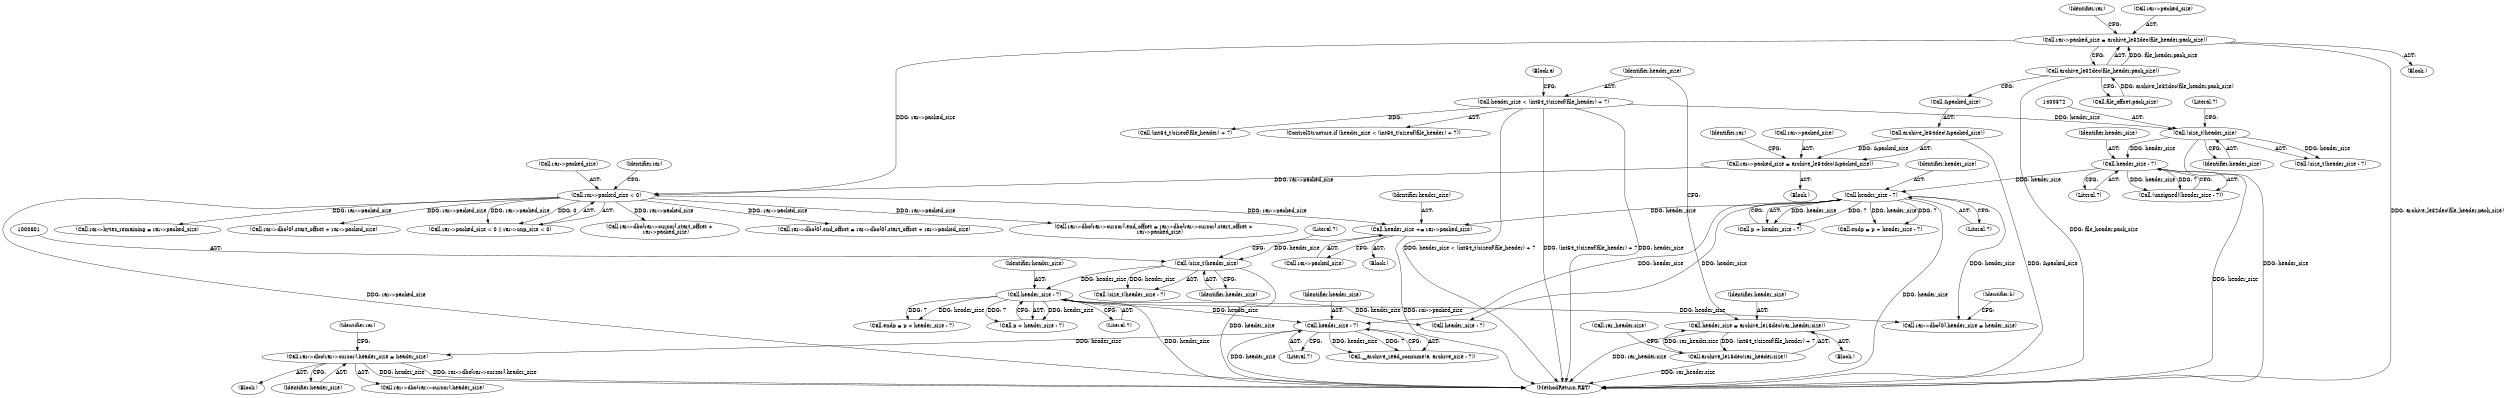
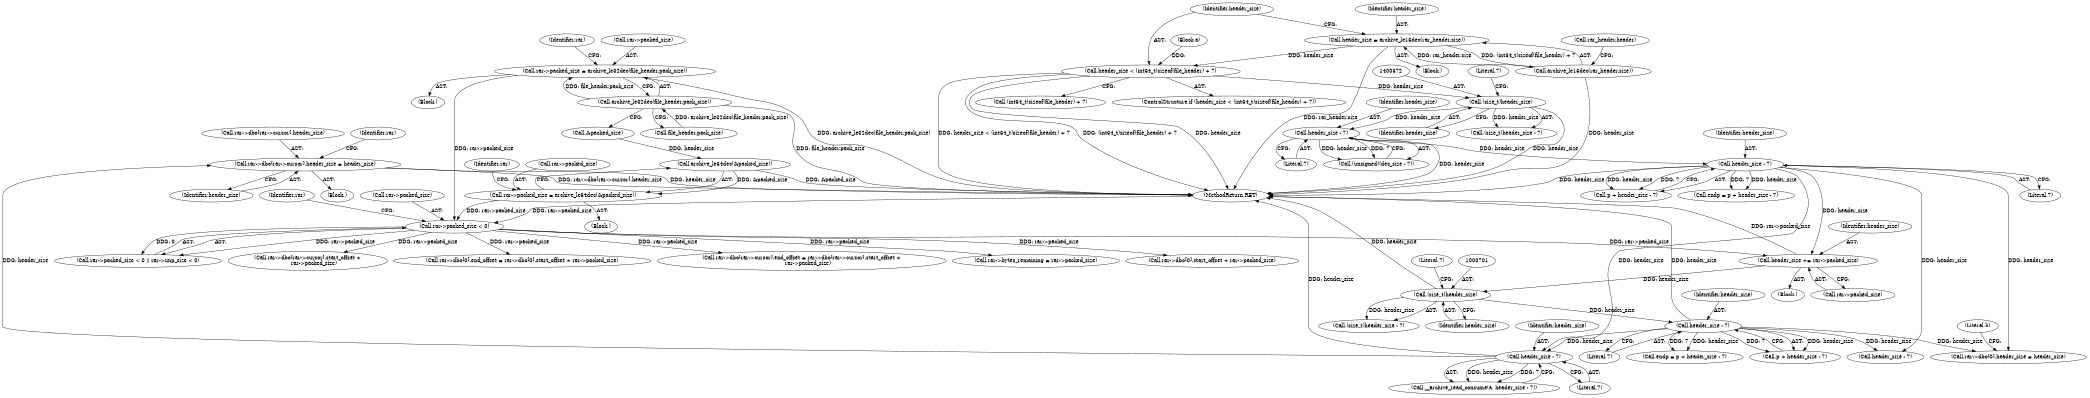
edge "(Call,header_size = archive_le16dec(rar_header.size))" -> "(Call,header_size < (int64_t)sizeof(file_header) + 7)": added, label "DDG: header_size"
edge "(Block,a)" -> "(Call,header_size < (int64_t)sizeof(file_header) + 7)": label "CFG: " -> "DDG: "
node "(Call,file_offset.pack_size)": label "(Call,file_offset.pack_size)" -> "(Call,file_header.pack_size)"
edge "(Call,header_size < (int64_t)sizeof(file_header) + 7)" -> "(Call,(int64_t)sizeof(file_header) + 7)": label "DDG: " -> "CFG: "
edge "(Call,&packed_size)" -> "(Call,archive_le64dec(&packed_size))": label "AST: " -> "DDG: header_size"
edge "(Call,rar->packed_size = archive_le64dec(&packed_size))" -> "(Call,archive_le64dec(&packed_size))": added, label "CFG:"
node "(Call,(unsigned)(header_size - 7))": label "(Call,(unsigned)(header_size - 7))" -> "(Call,(unsigned)(dec_size - 7))"
node "1000601": label "1000601" -> "1000701"
node "(Identifier,h)": label "(Identifier,h)" -> "(Literal,h)"
edge "(Call,rar->packed_size < 0)" -> "(MethodReturn,RET)": reversed
node "(Call,rar_header.size)": label "(Call,rar_header.size)" -> "(Call,rar_header.header)"
node "(Call,__archive_read_consume(a, archive_size - 7))": label "(Call,__archive_read_consume(a, archive_size - 7))" -> "(Call,__archive_read_consume(a, header_size - 7))"
edge "(Call,archive_le16dec(rar_header.size))" -> "(MethodReturn,RET)": label "DDG: rar_header.size" -> "DDG: header_size"
edge "(Call,rar->dbo[rar->cursor].header_size = header_size)" -> "(Call,rar->dbo[rar->cursor].header_size)": reversed
